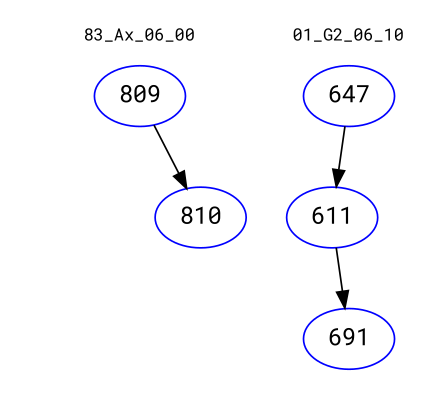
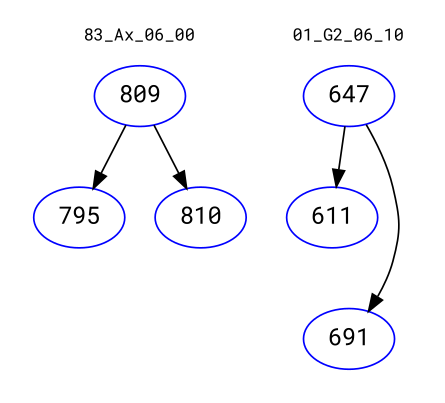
node "795": added
edge "611" -> "691": now "647" -> "691"
